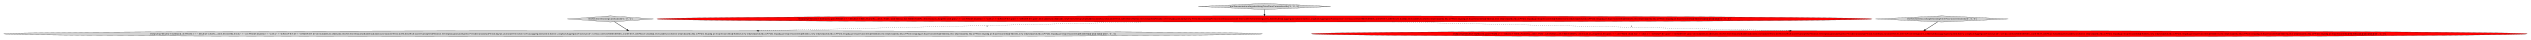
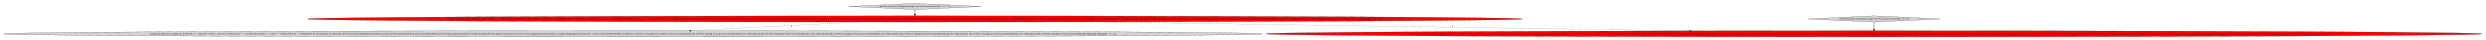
node "testTimeseriesUsingCastAsDate['0', '0', '1']": removed
